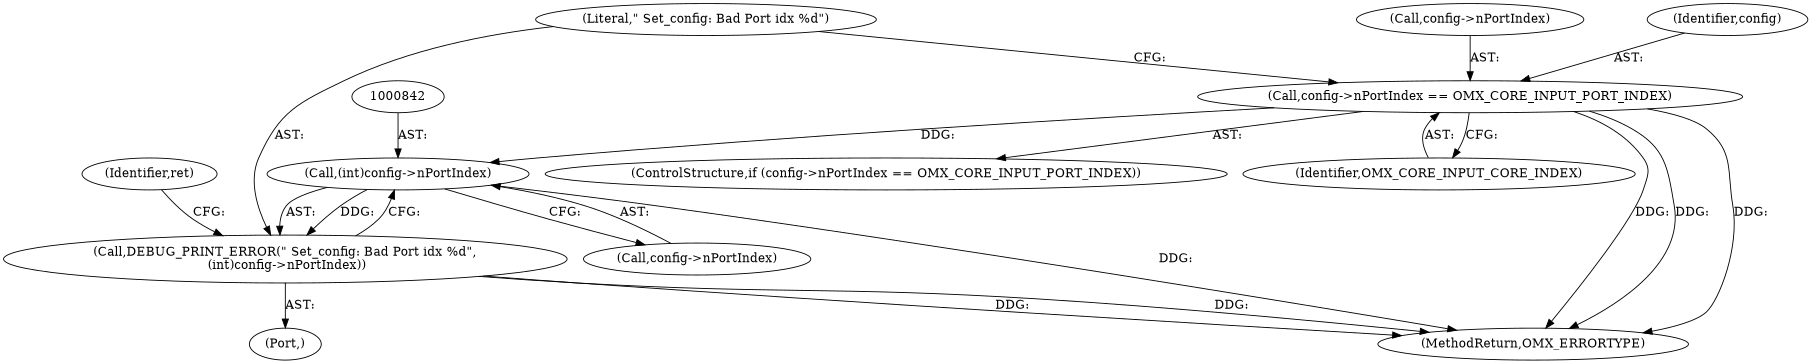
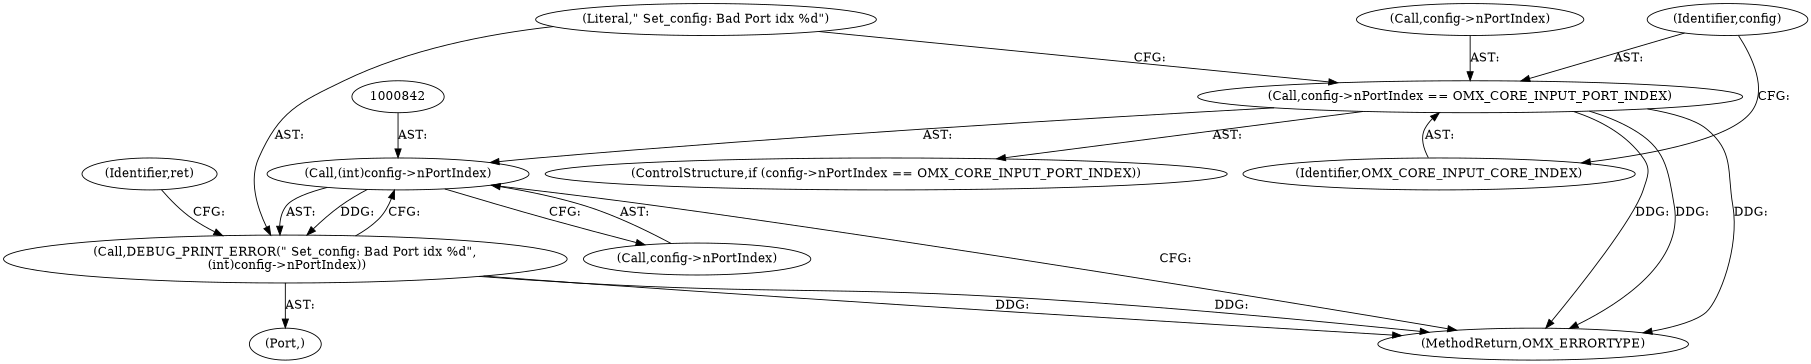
edge "(Call,config->nPortIndex == OMX_CORE_INPUT_PORT_INDEX)" -> "(Identifier,OMX_CORE_INPUT_CORE_INDEX)": now "(Identifier,config)" -> "(Identifier,OMX_CORE_INPUT_CORE_INDEX)"
edge "(Call,config->nPortIndex == OMX_CORE_INPUT_PORT_INDEX)" -> "(Call,(int)config->nPortIndex)": label "DDG: " -> "AST: "
edge "(Call,(int)config->nPortIndex)" -> "(MethodReturn,OMX_ERRORTYPE)": label "DDG: " -> "CFG: "
